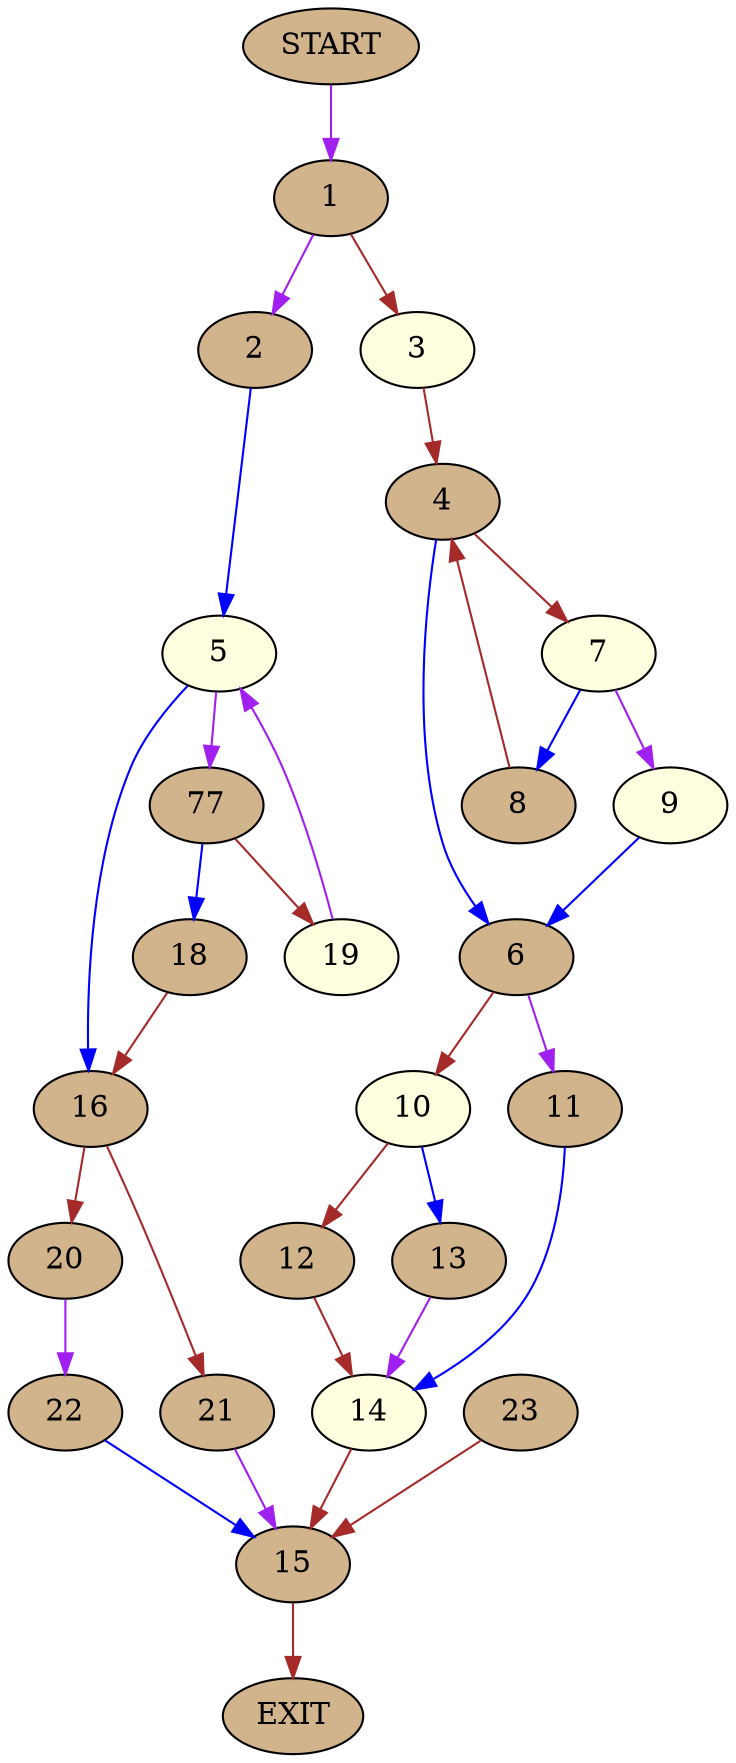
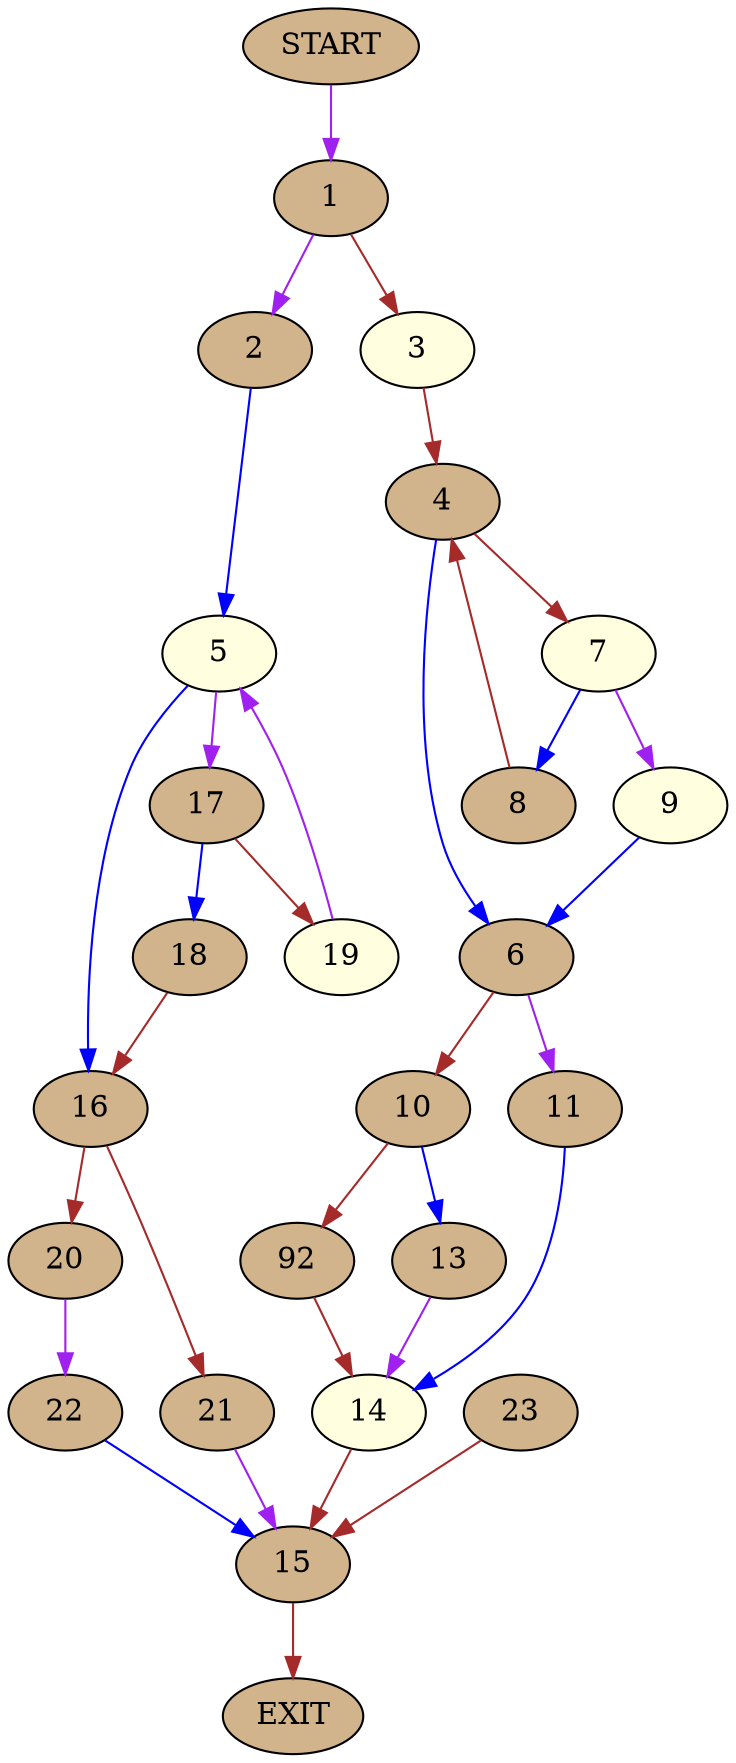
node "77": label "77" -> "17"
node "10": fillcolor lightyellow -> tan
node "12": label "12" -> "92"
